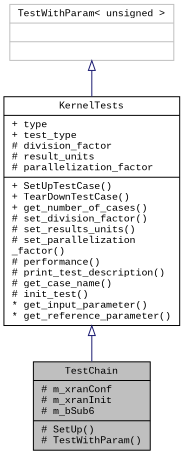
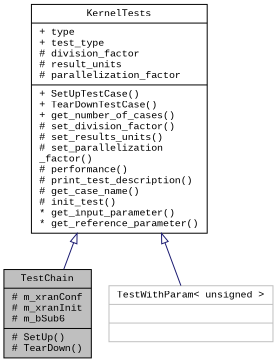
edge "KernelTests" -> "TestWithParam< unsigned >": reversed
node "TestChain": text "# TestWithParam()" -> "# TearDown()"
